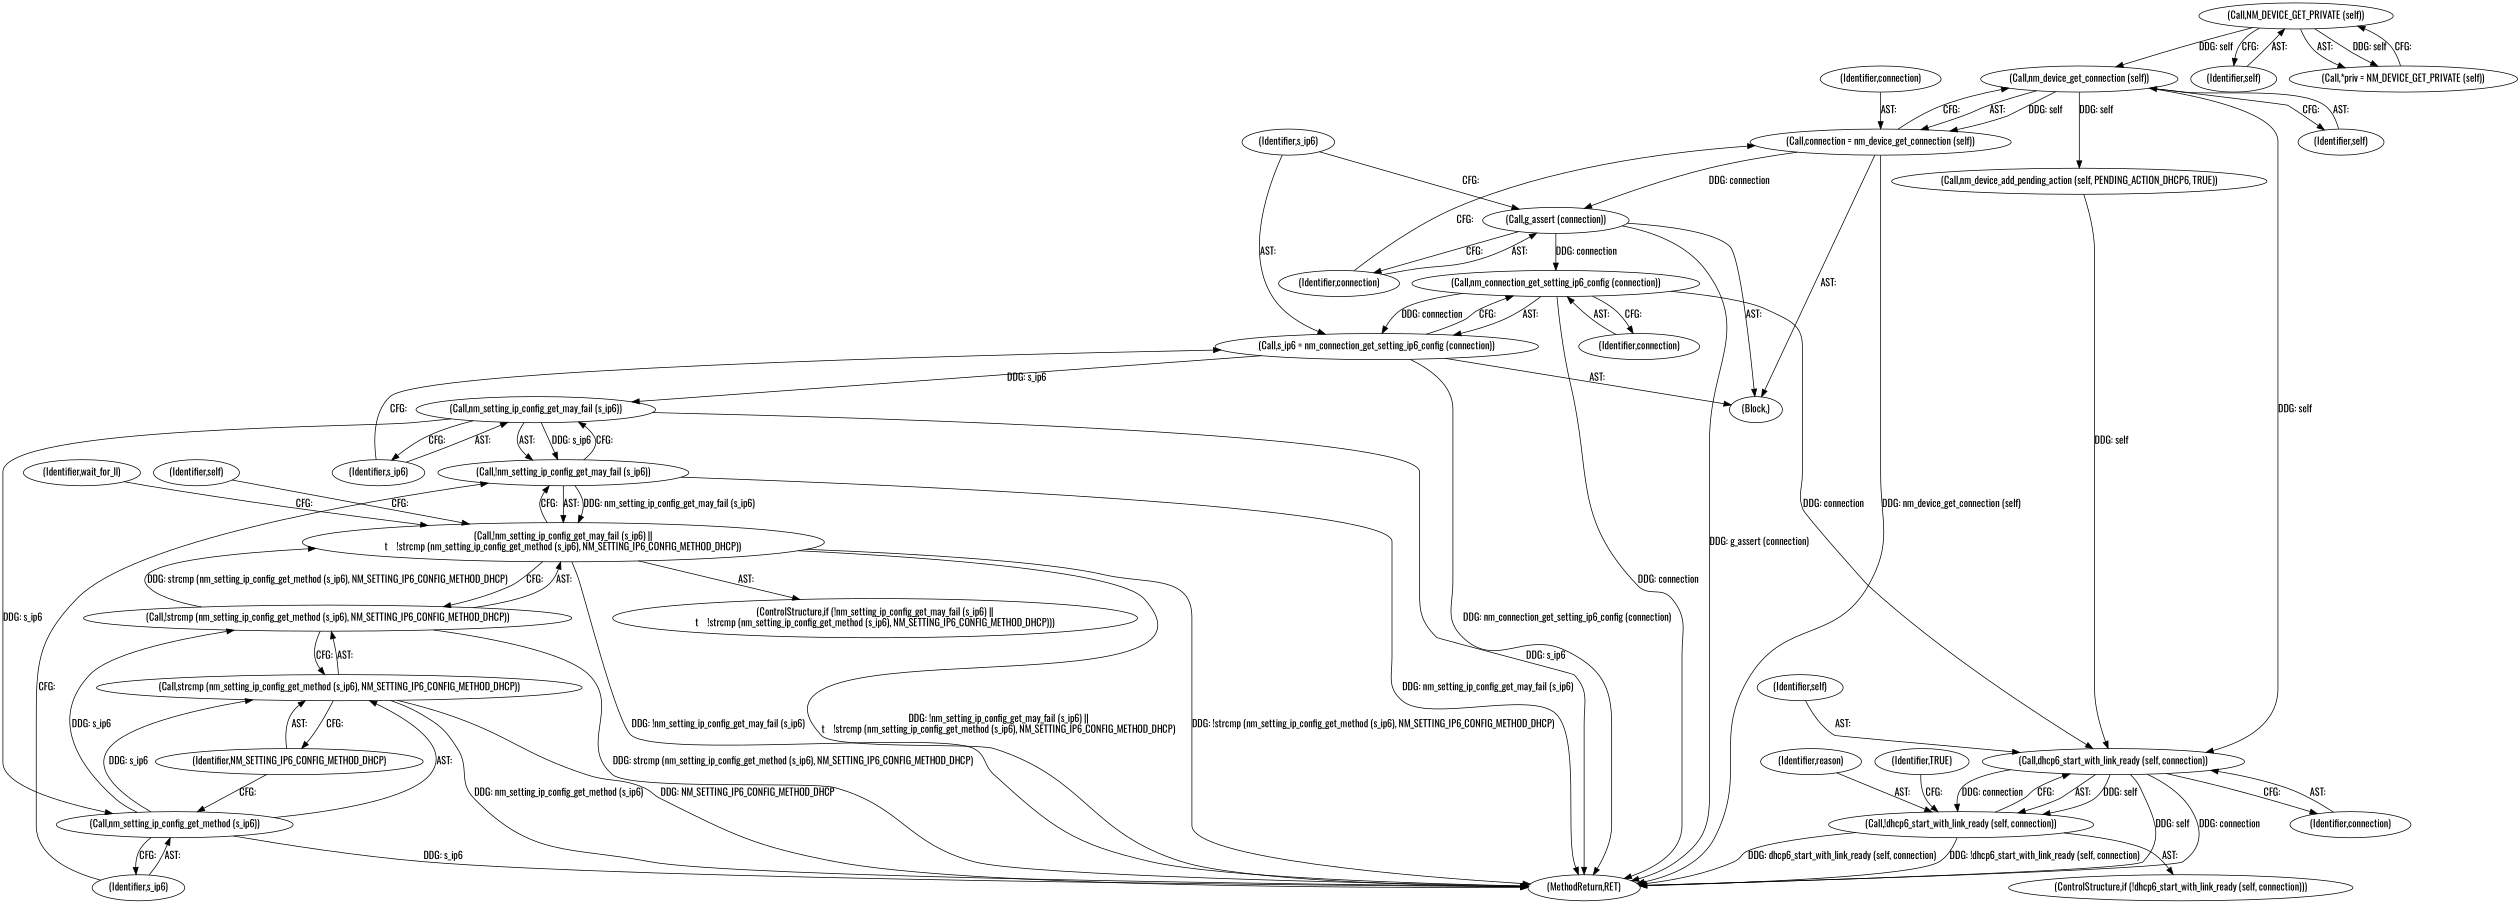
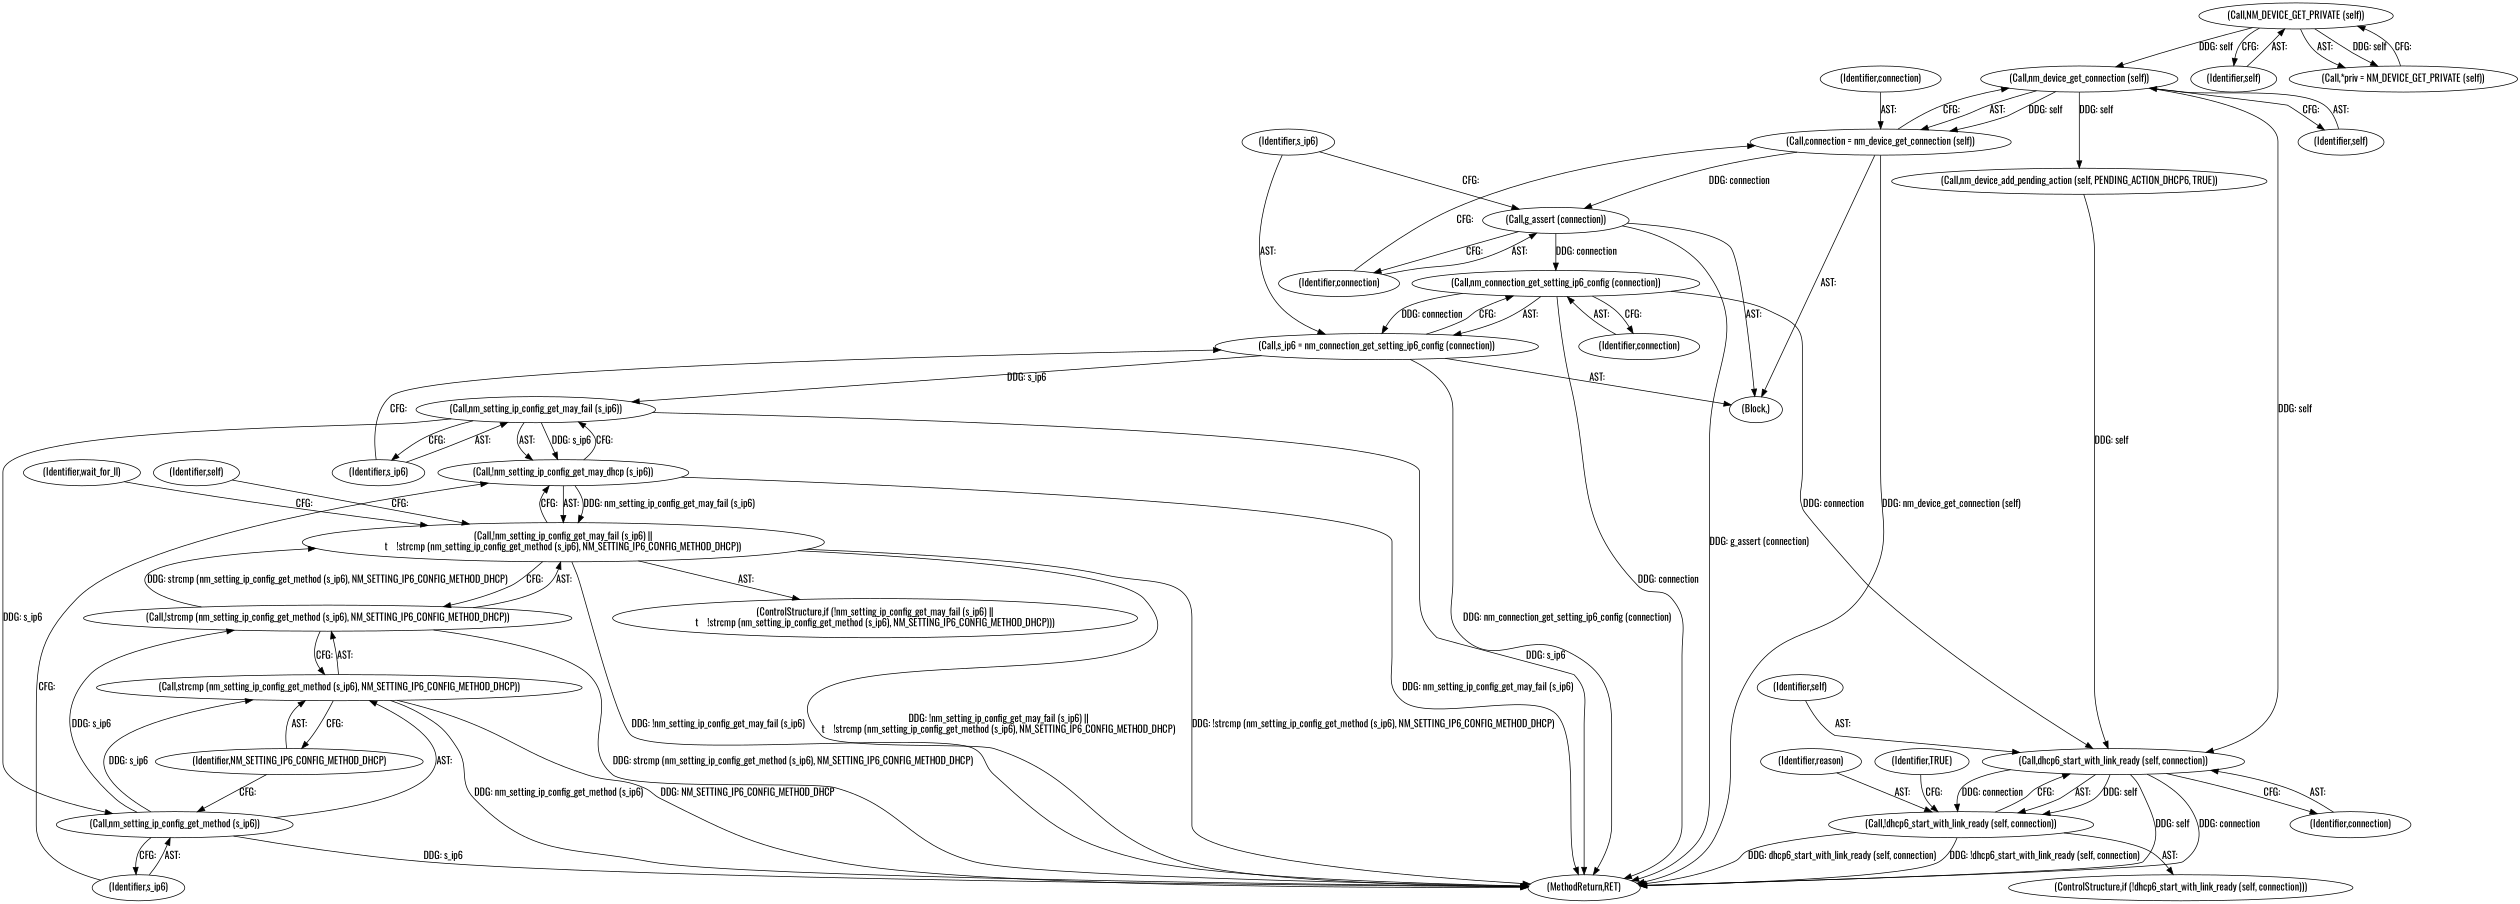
node "(Call,!nm_setting_ip_config_get_may_fail (s_ip6))": label "(Call,!nm_setting_ip_config_get_may_fail (s_ip6))" -> "(Call,!nm_setting_ip_config_get_may_dhcp (s_ip6))"
